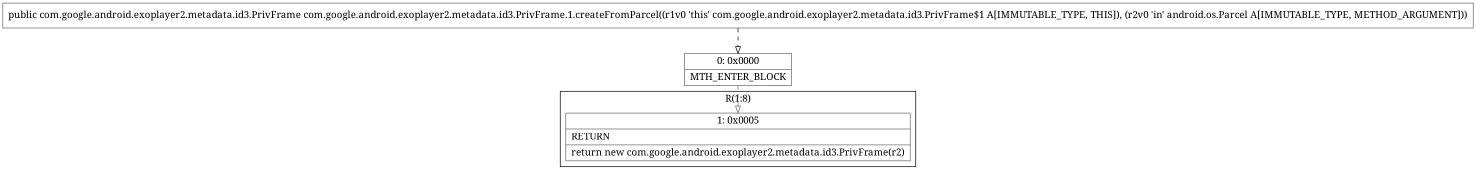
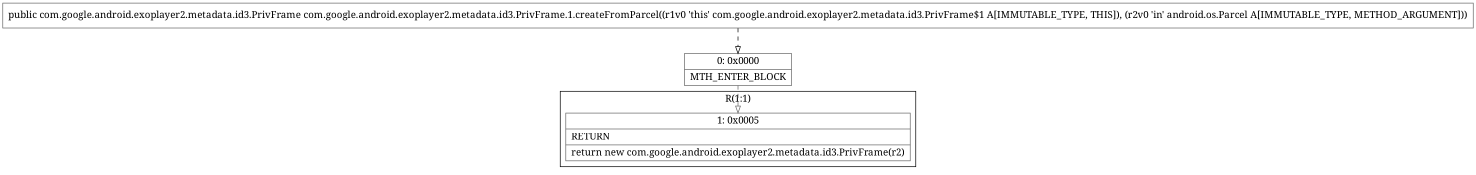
cluster "R(1:8)": label "R(1:8)" -> "R(1:1)"
